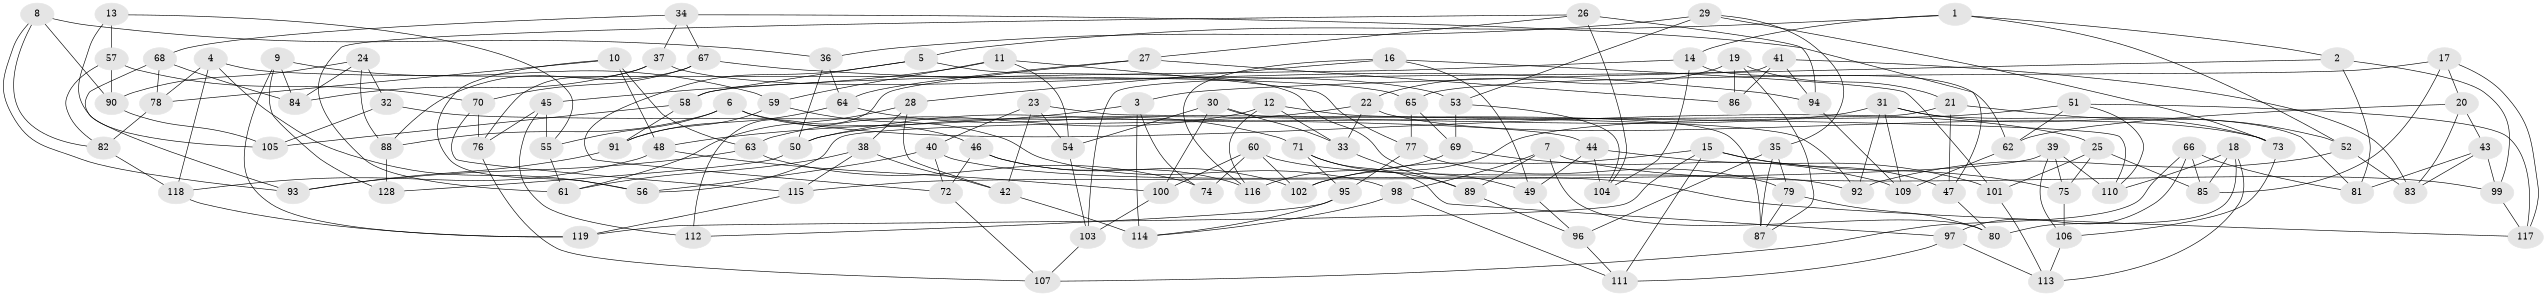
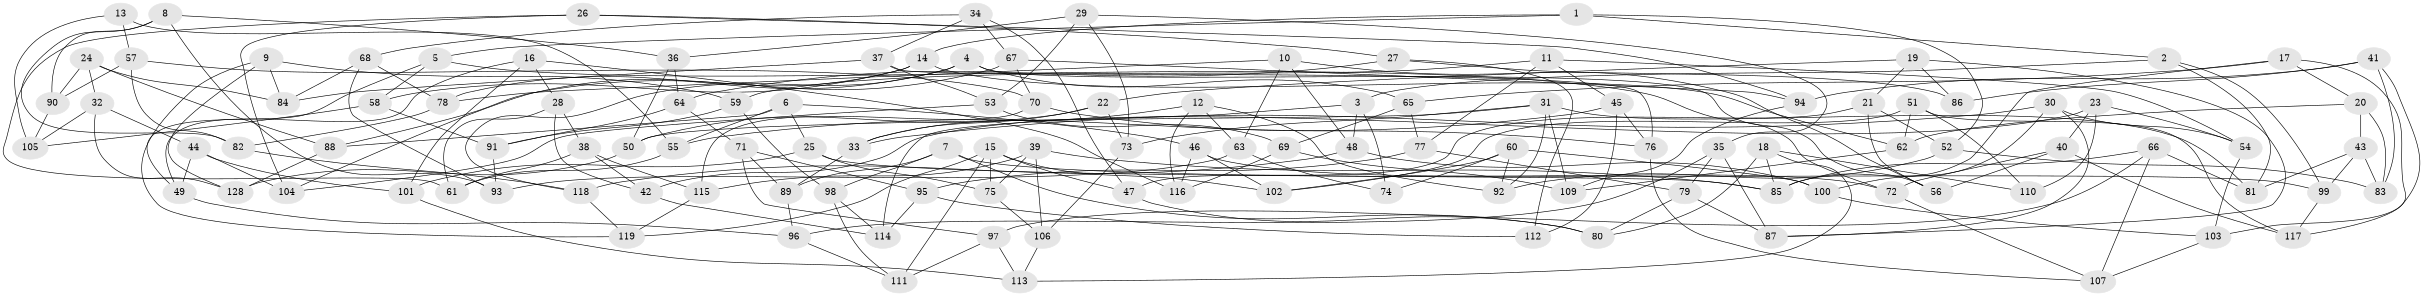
edge "32" -- "128": added
edge "39" -- "110": now "39" -- "85"
